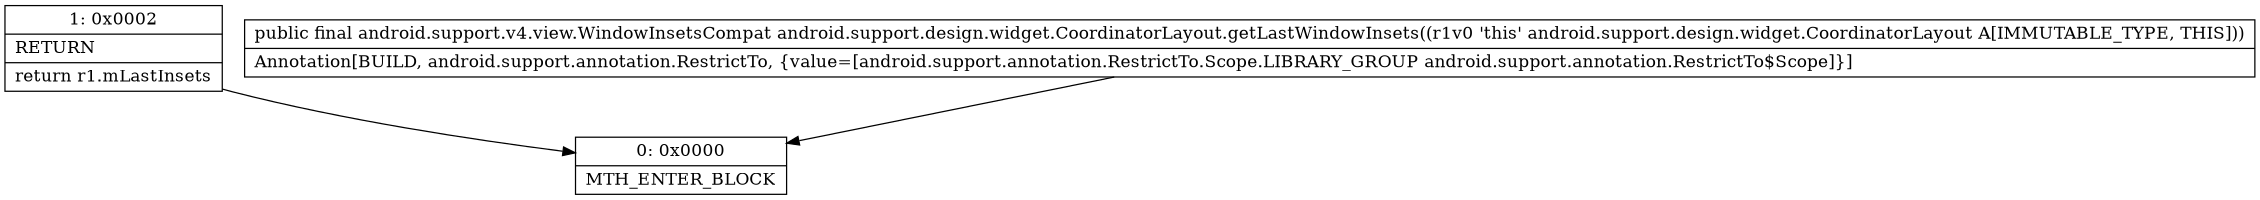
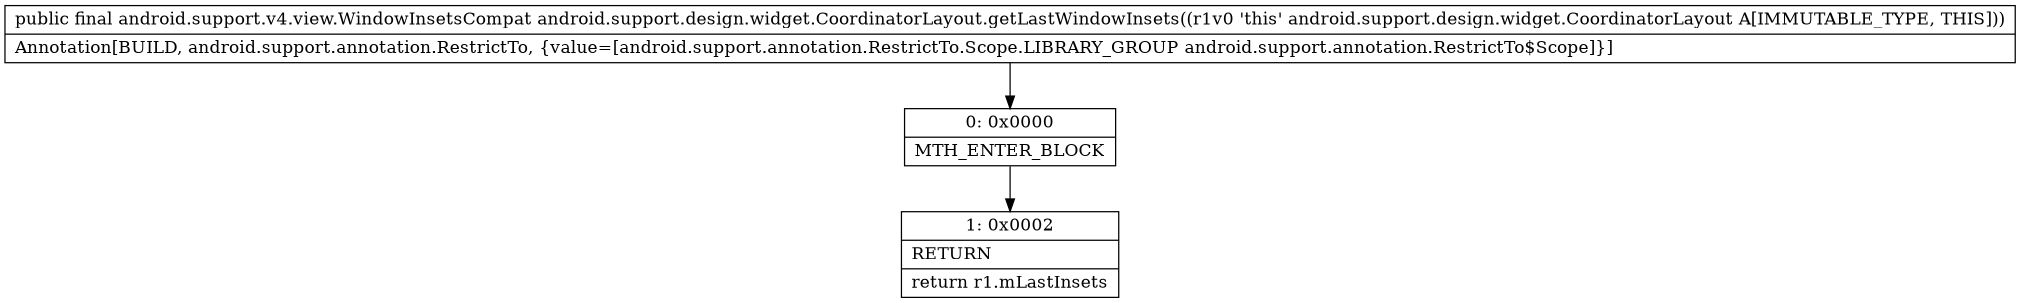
edge "1: 0x0002" -> "0: 0x0000": reversed
